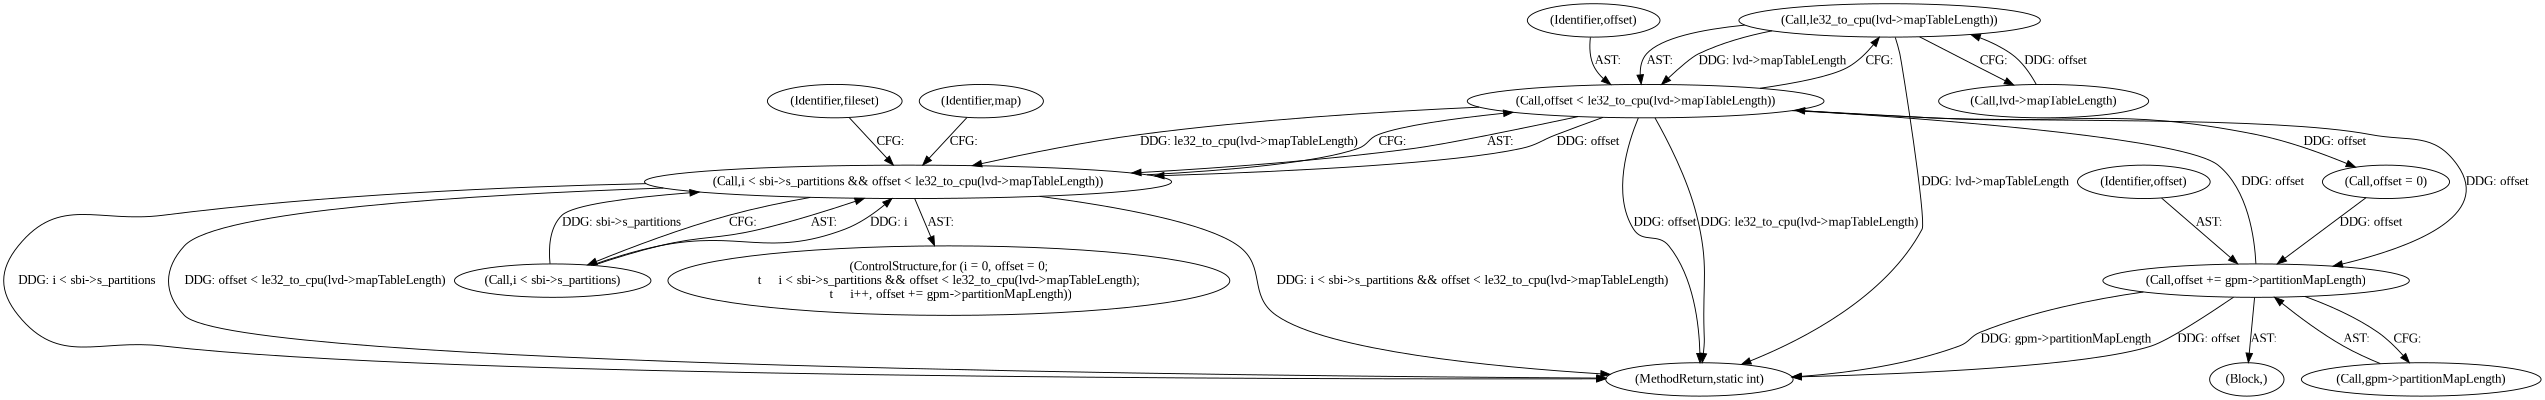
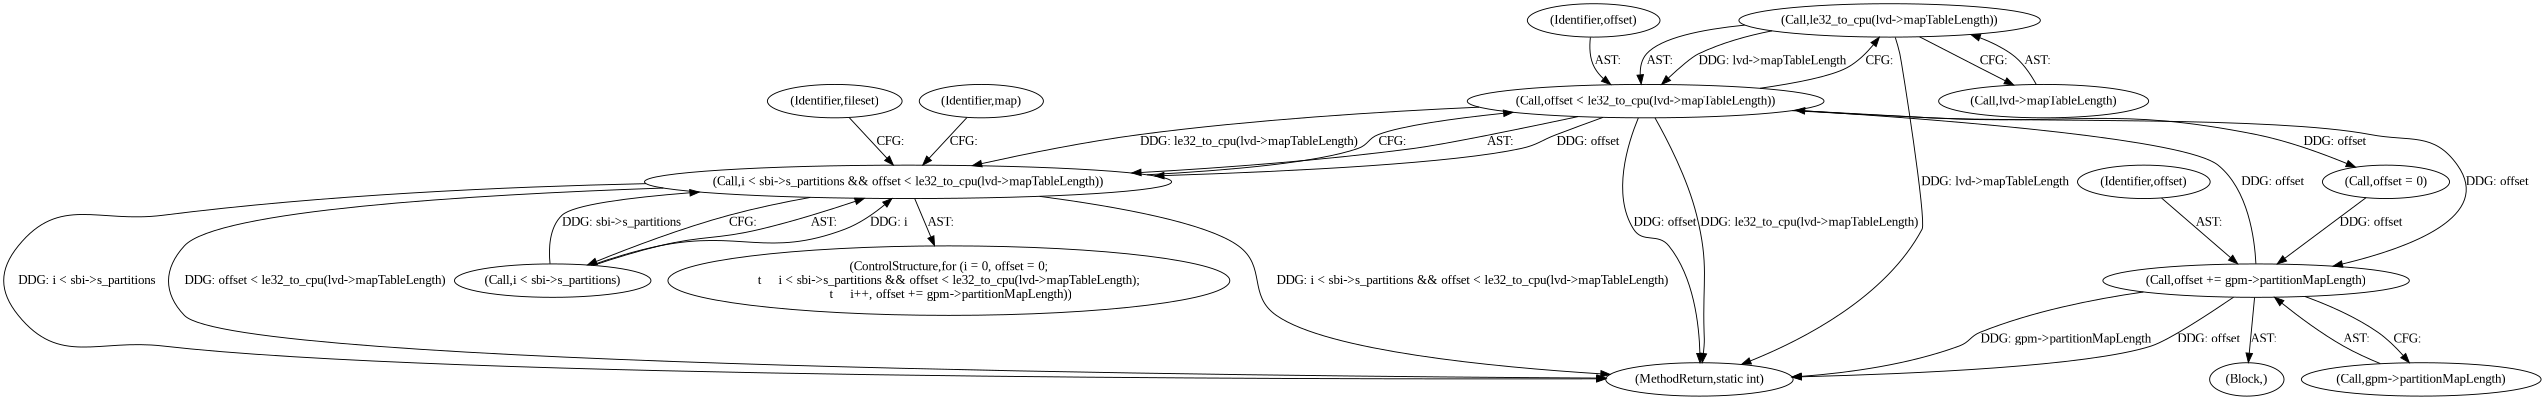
edge "(Call,lvd->mapTableLength)" -> "(Call,le32_to_cpu(lvd->mapTableLength))": label "DDG: offset" -> "AST: "
